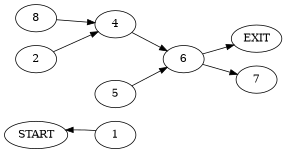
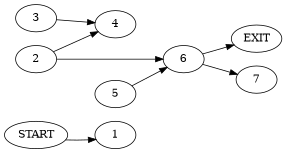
node "8": label "8" -> "3"
edge "4" -> "6": now "2" -> "6"
edge "1" -> "START": reversed
